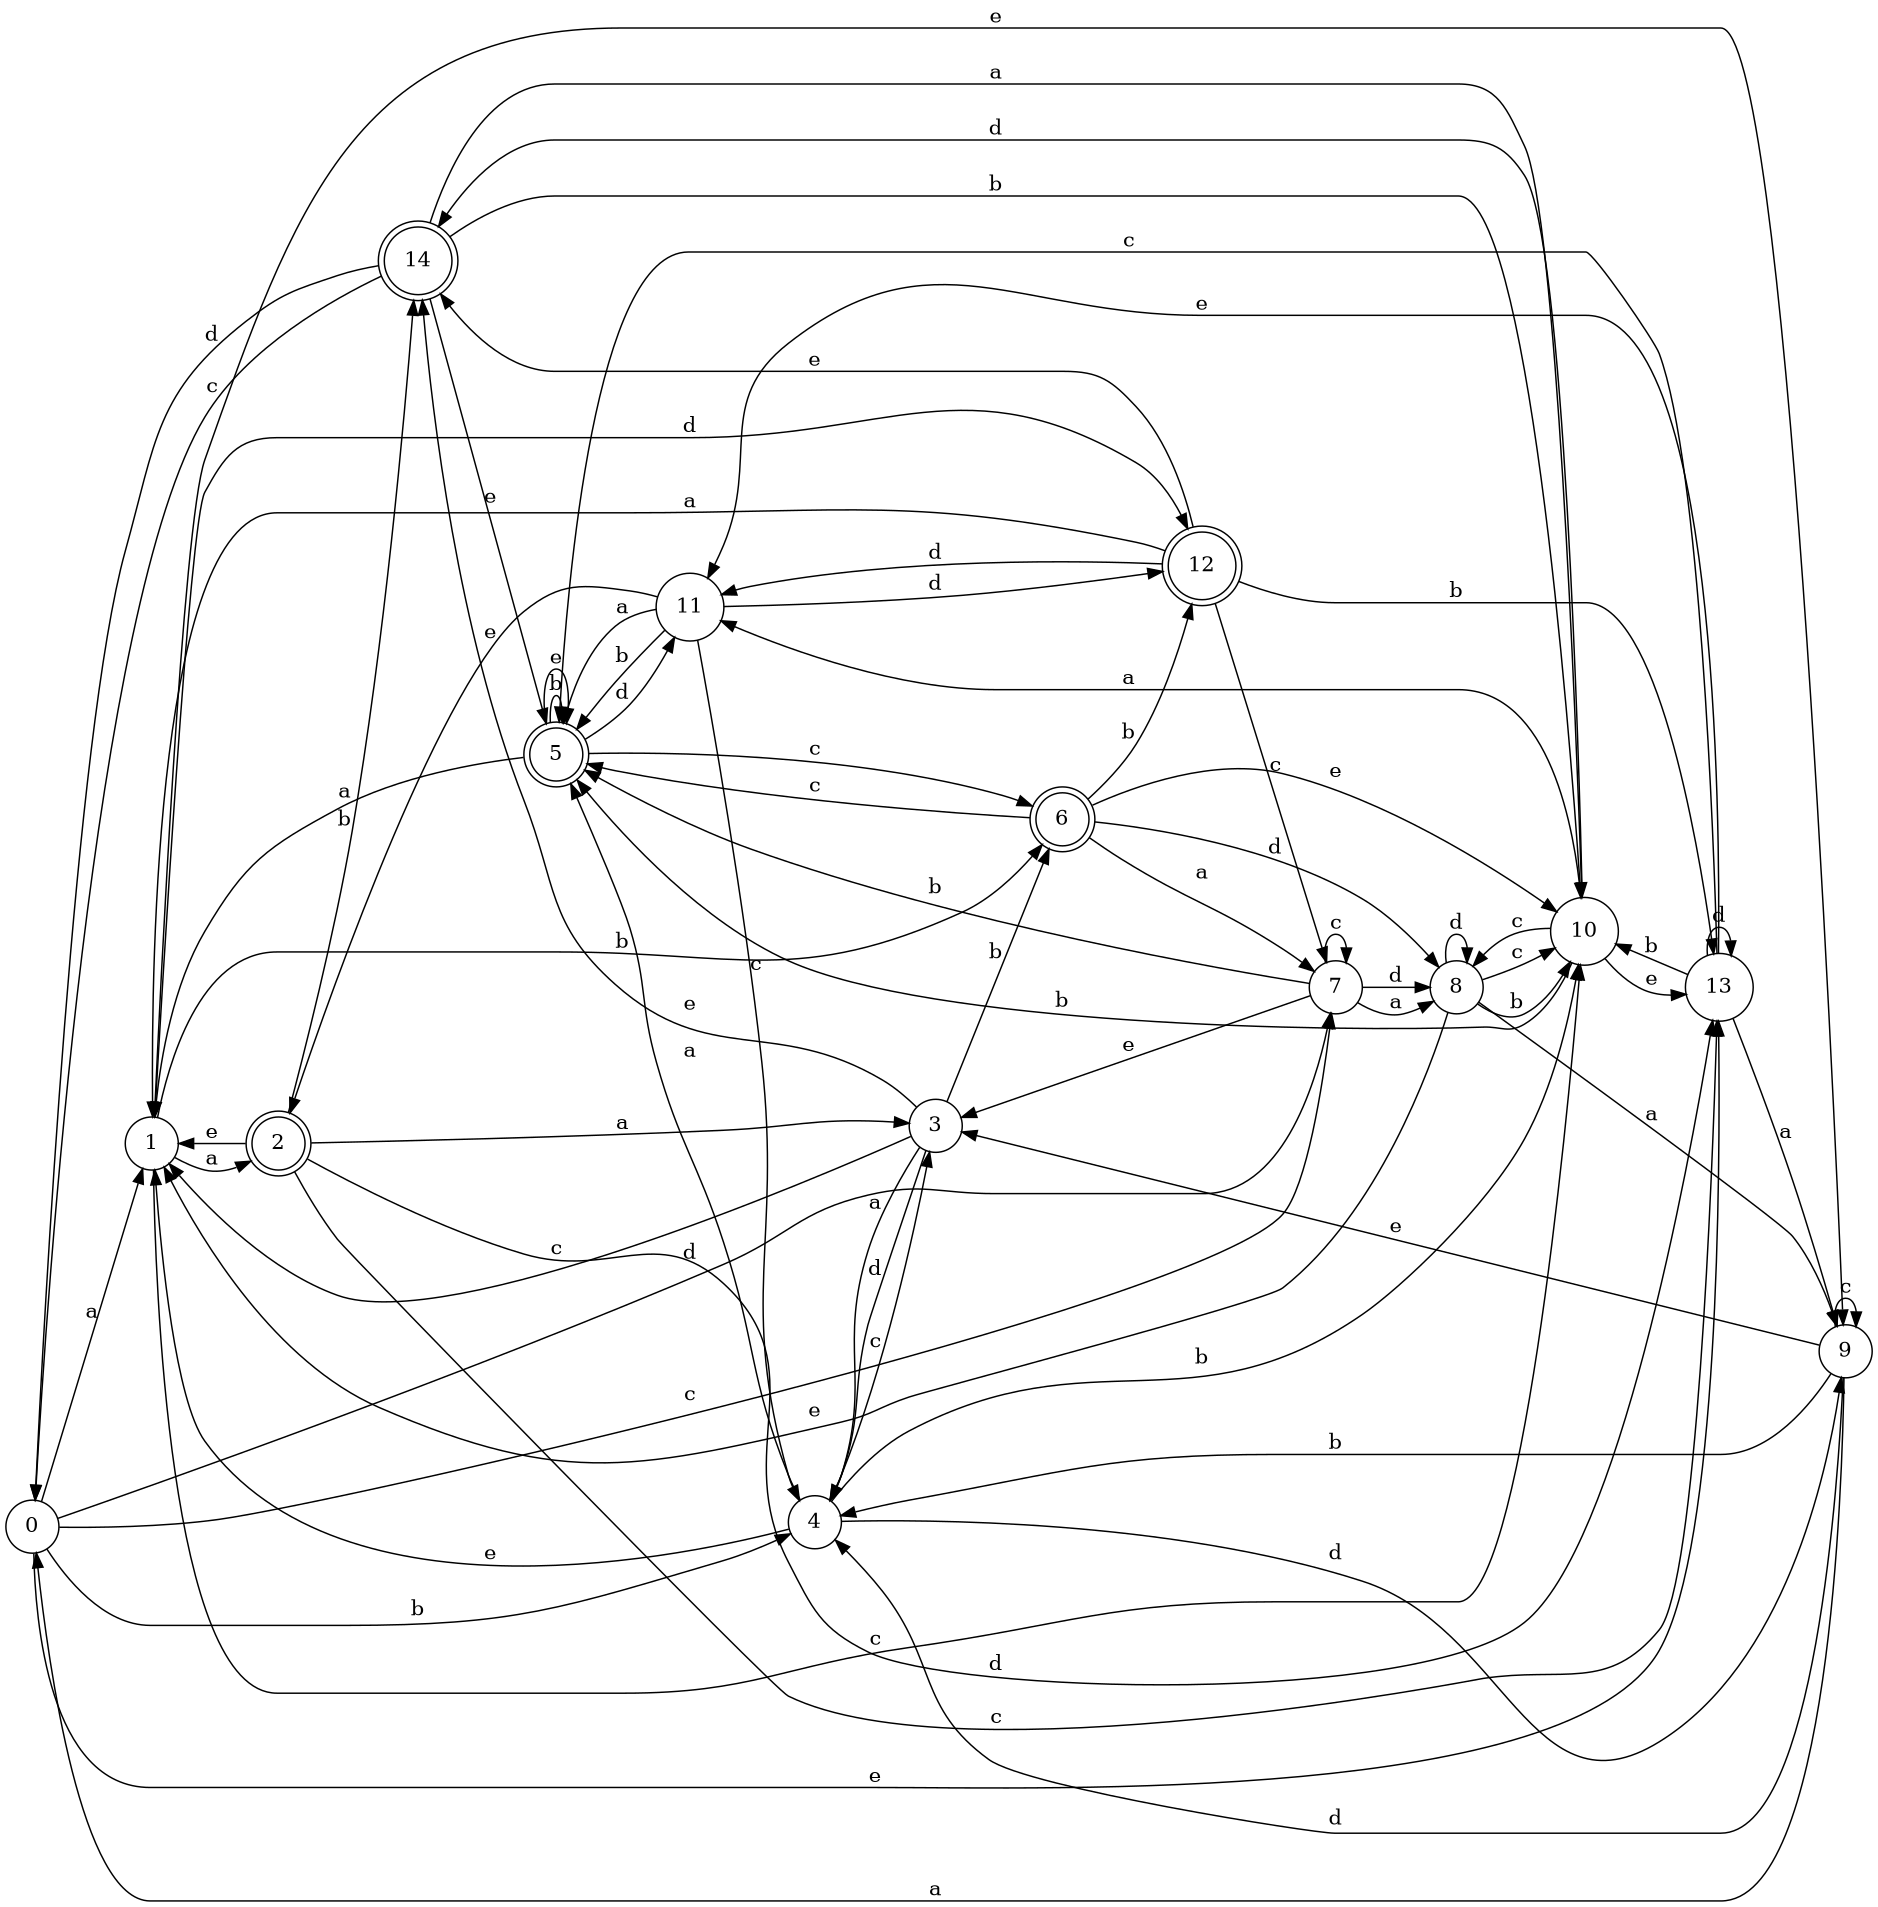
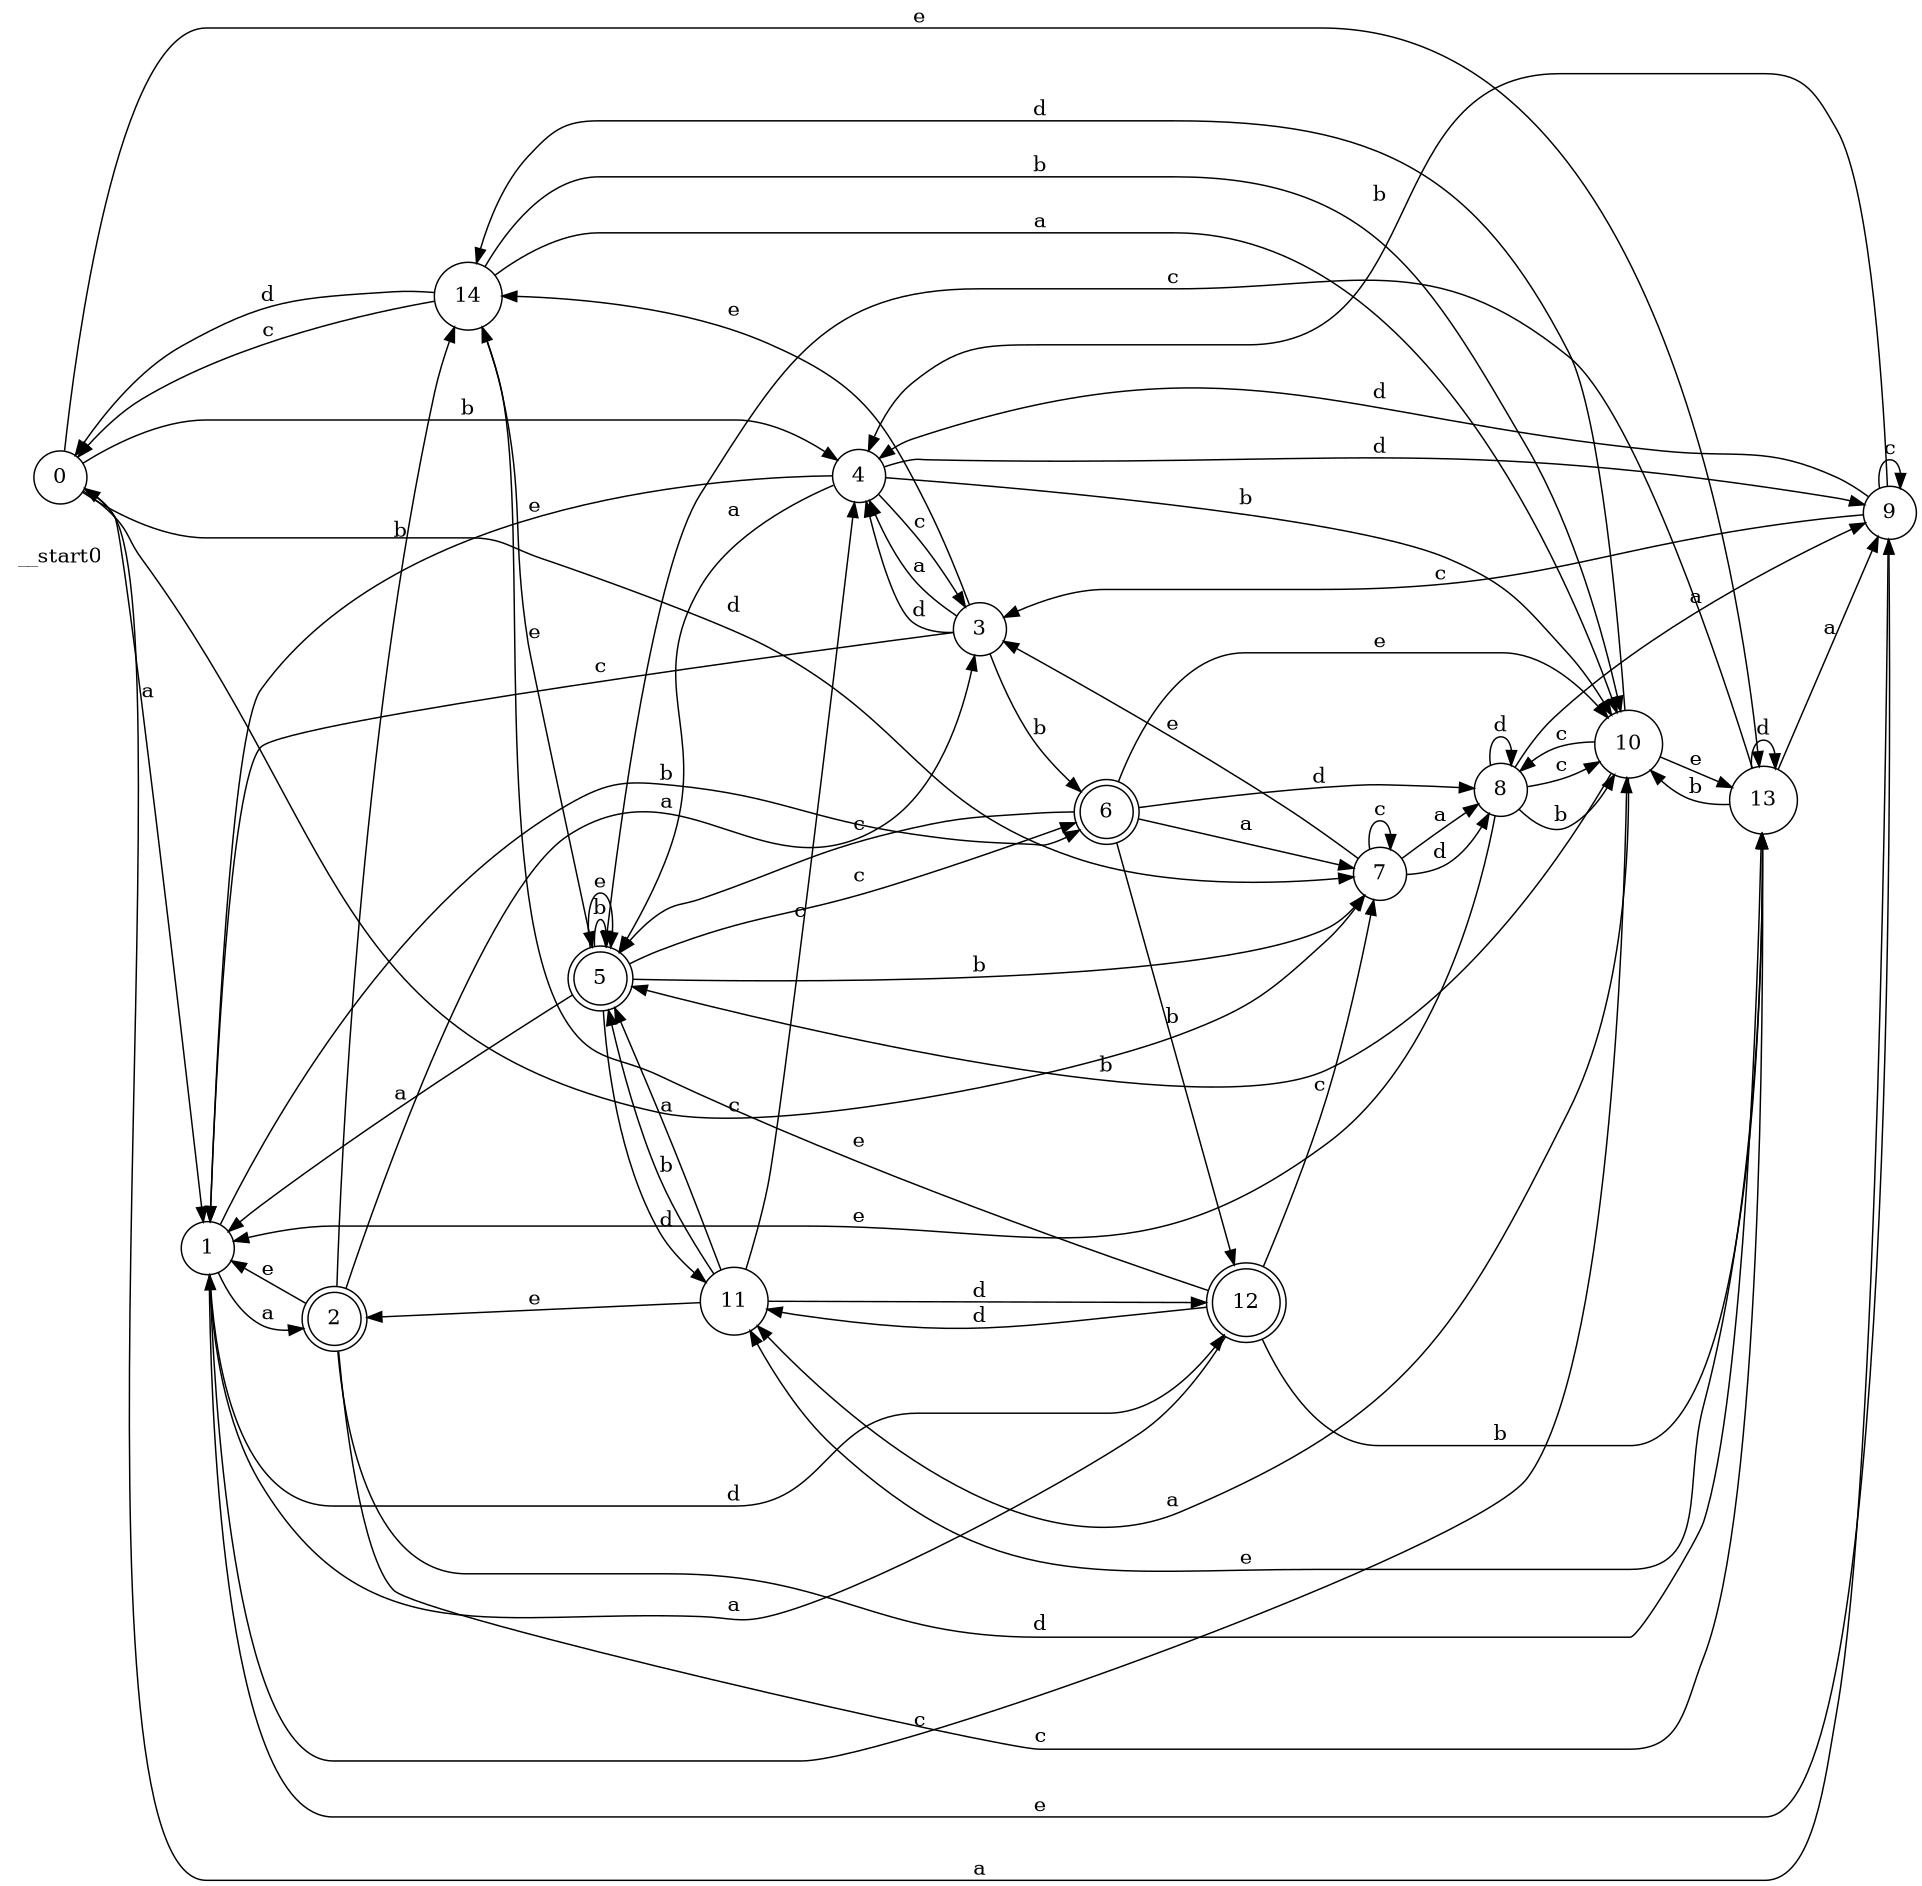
node "14": shape doublecircle -> circle
node "__start0": added
edge "7" -> "5": reversed
edge "9" -> "3": label "e" -> "c"
